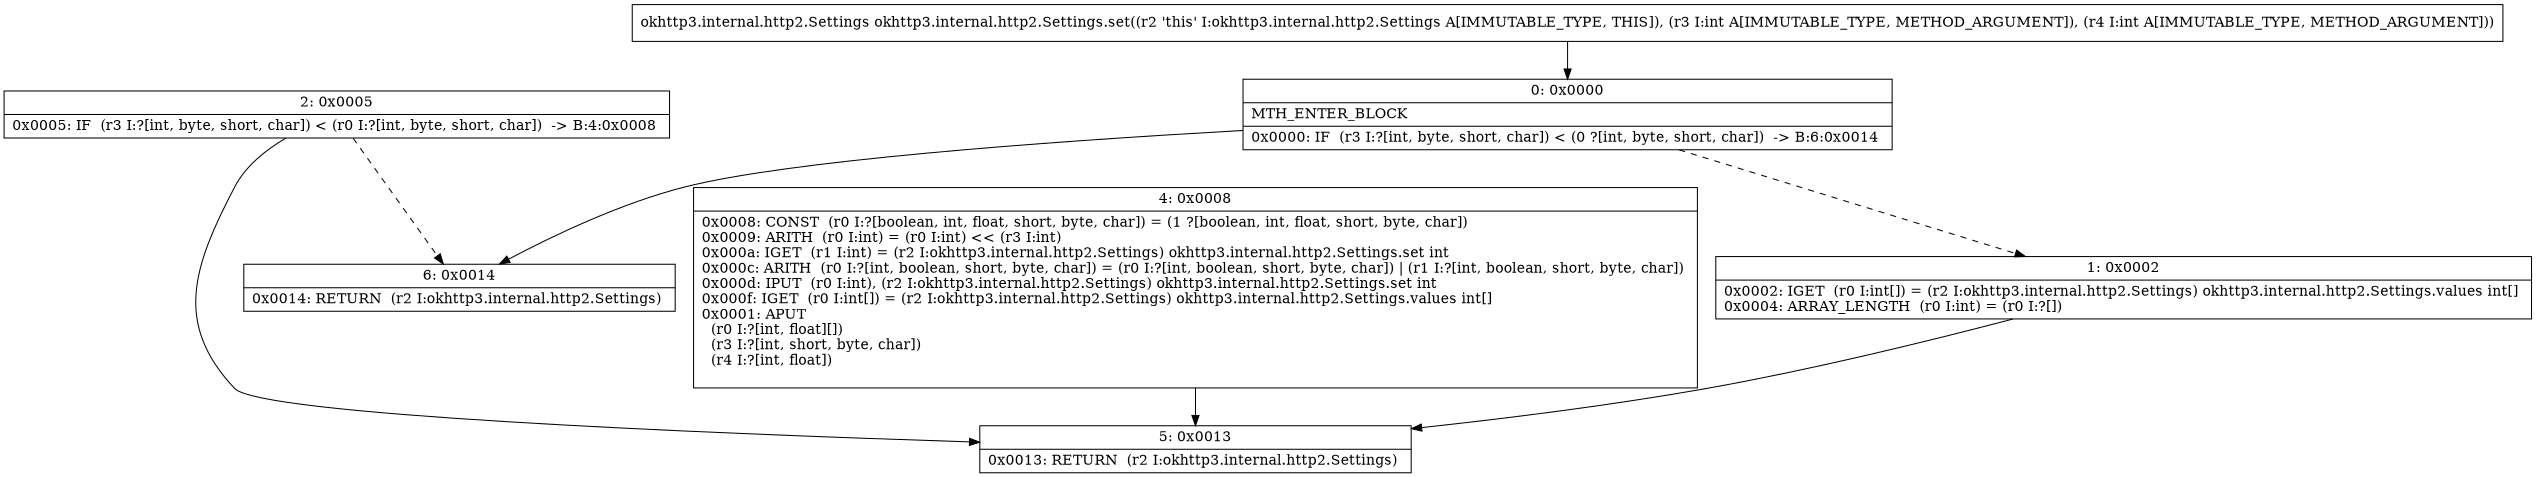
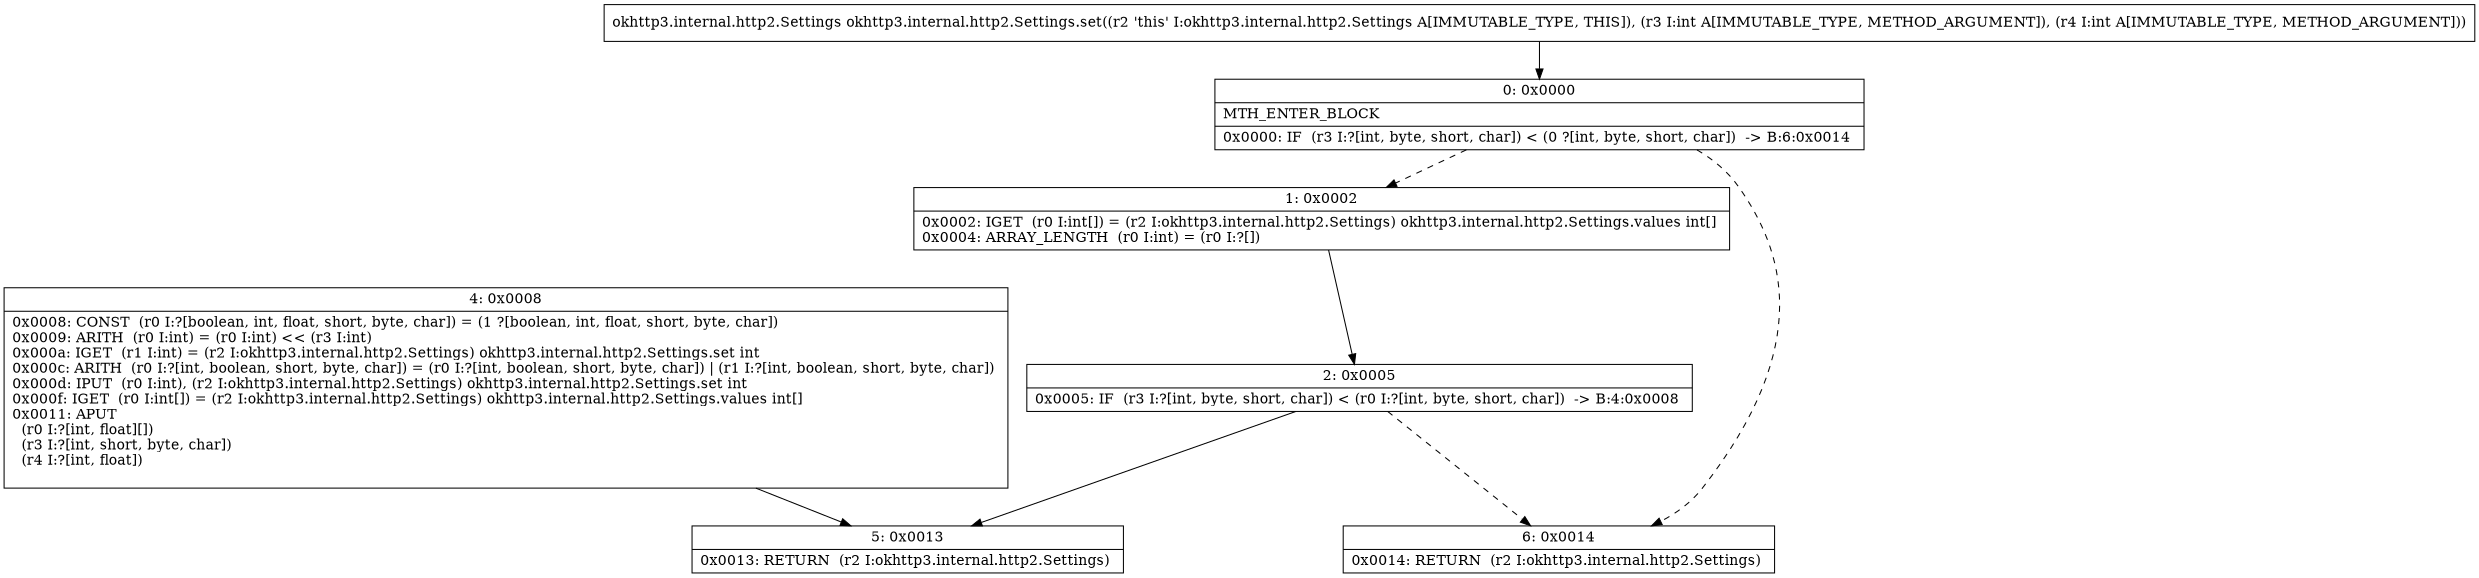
edge "0: 0x0000" -> "6: 0x0014": style solid -> dashed
node "4: 0x0008": text "0x0001: APUT" -> "0x0011: APUT"
edge "1: 0x0002" -> "5: 0x0013": now "1: 0x0002" -> "2: 0x0005"
